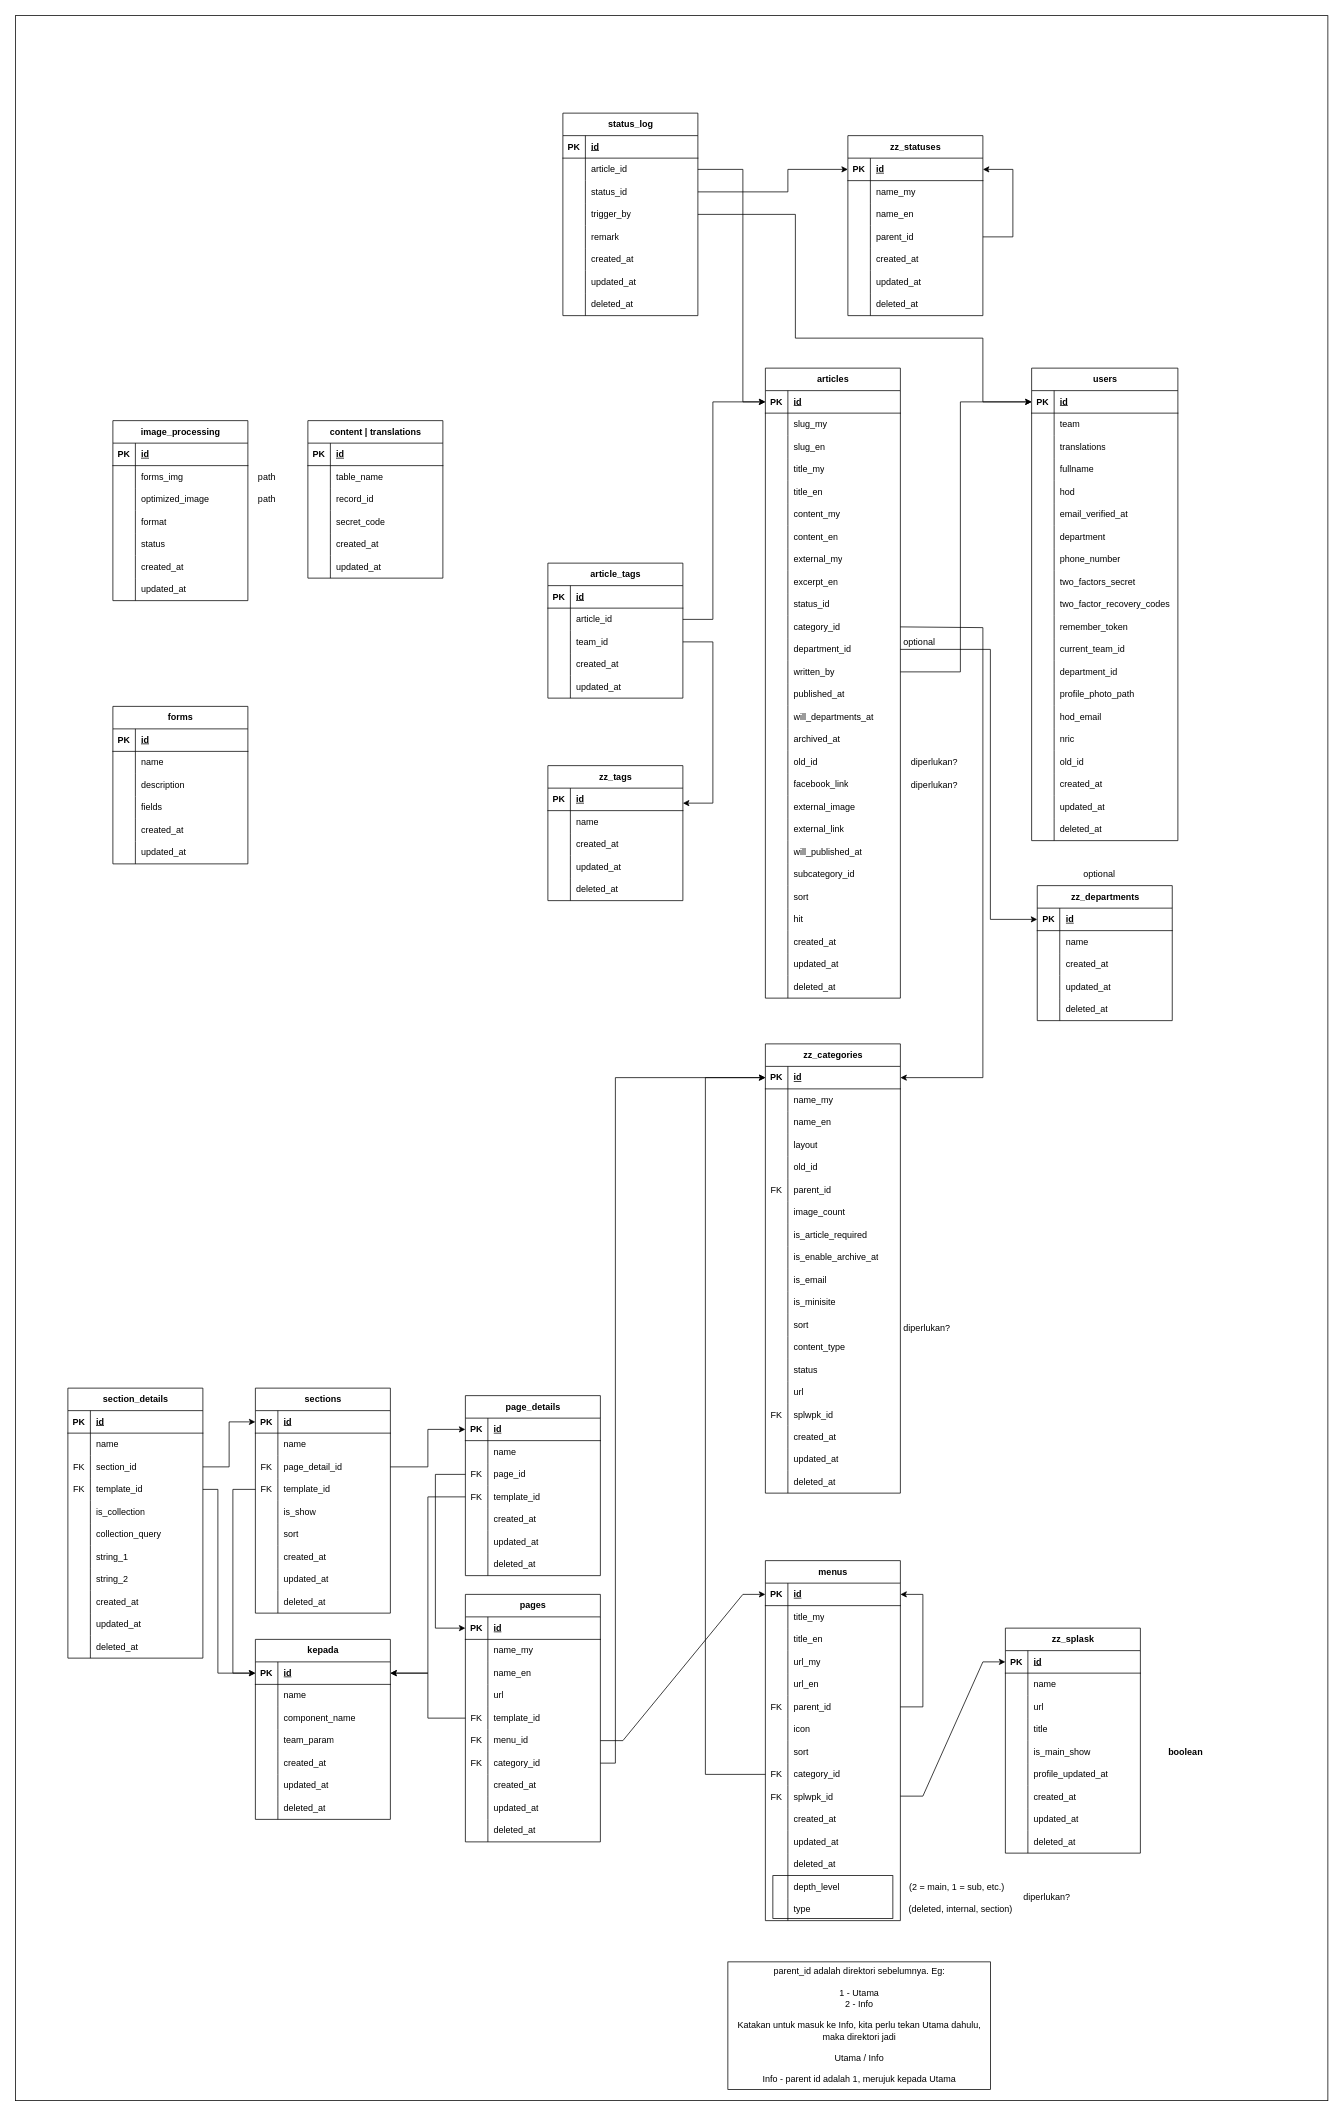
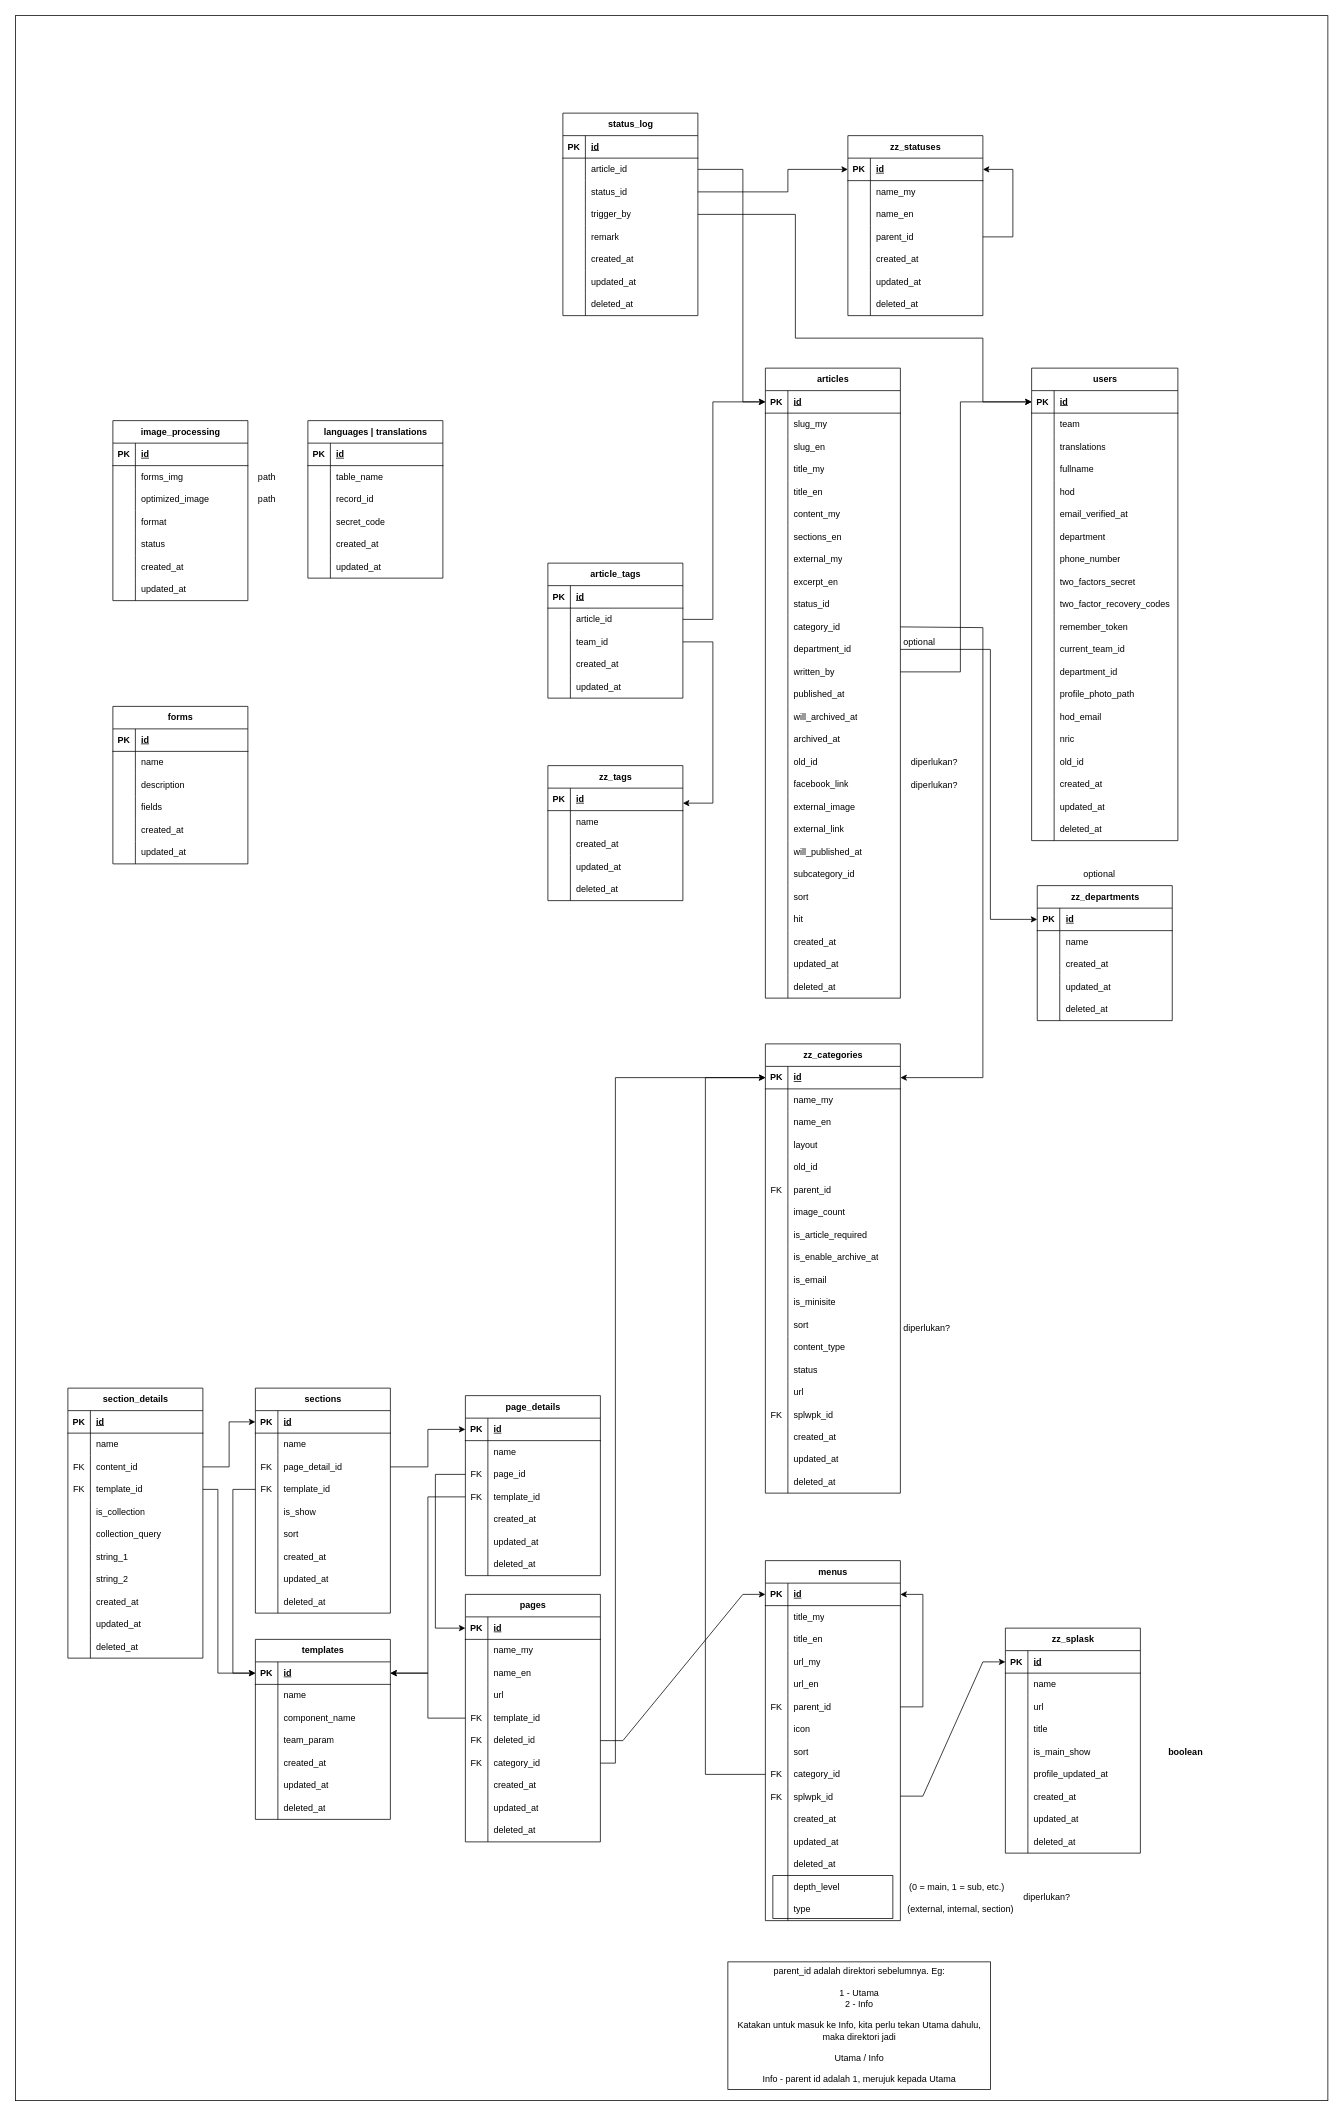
node "content | translations": label "content | translations" -> "languages | translations"
node "content_en": label "content_en" -> "sections_en"
node "will_departments_at": label "will_departments_at" -> "will_archived_at"
node "section_id": label "section_id" -> "content_id"
node "kepada": label "kepada" -> "templates"
node "menu_id": label "menu_id" -> "deleted_id"
node "(2 = main, 1 = sub, etc.)": label "(2 = main, 1 = sub, etc.)" -> "(0 = main, 1 = sub, etc.)"
node "(deleted, internal, section)": label "(deleted, internal, section)" -> "(external, internal, section)"
